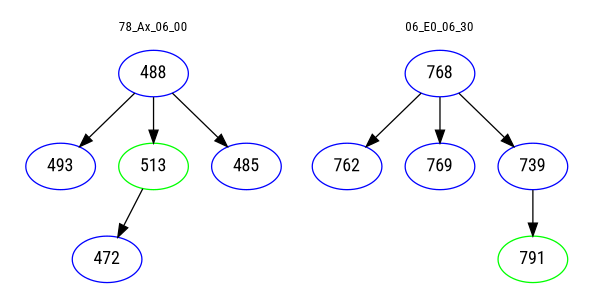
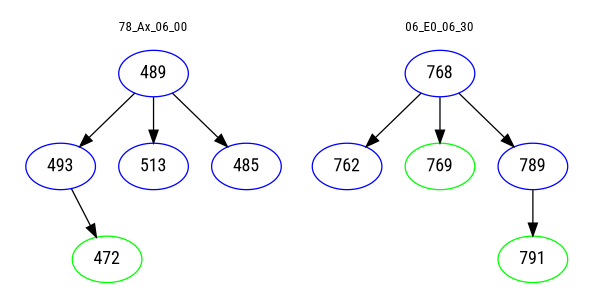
node "488": label "488" -> "489"
node "513": color green -> blue
node "769": color blue -> green
node "739": label "739" -> "789"
edge "513" -> "472": now "493" -> "472"
node "472": color blue -> green
